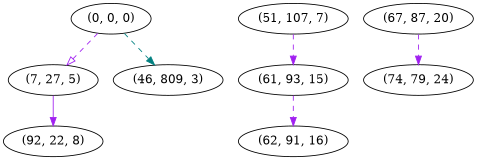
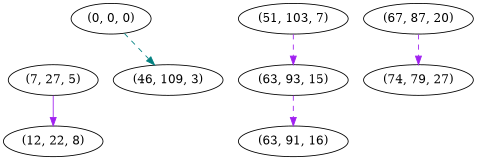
node "(51, 107, 7)": label "(51, 107, 7)" -> "(51, 103, 7)"
edge "(0, 0, 0)" -> "(7, 27, 5)": removed
node "(46, 809, 3)": label "(46, 809, 3)" -> "(46, 109, 3)"
node "(61, 93, 15)": label "(61, 93, 15)" -> "(63, 93, 15)"
node "(74, 79, 24)": label "(74, 79, 24)" -> "(74, 79, 27)"
node "(92, 22, 8)": label "(92, 22, 8)" -> "(12, 22, 8)"
node "(62, 91, 16)": label "(62, 91, 16)" -> "(63, 91, 16)"
